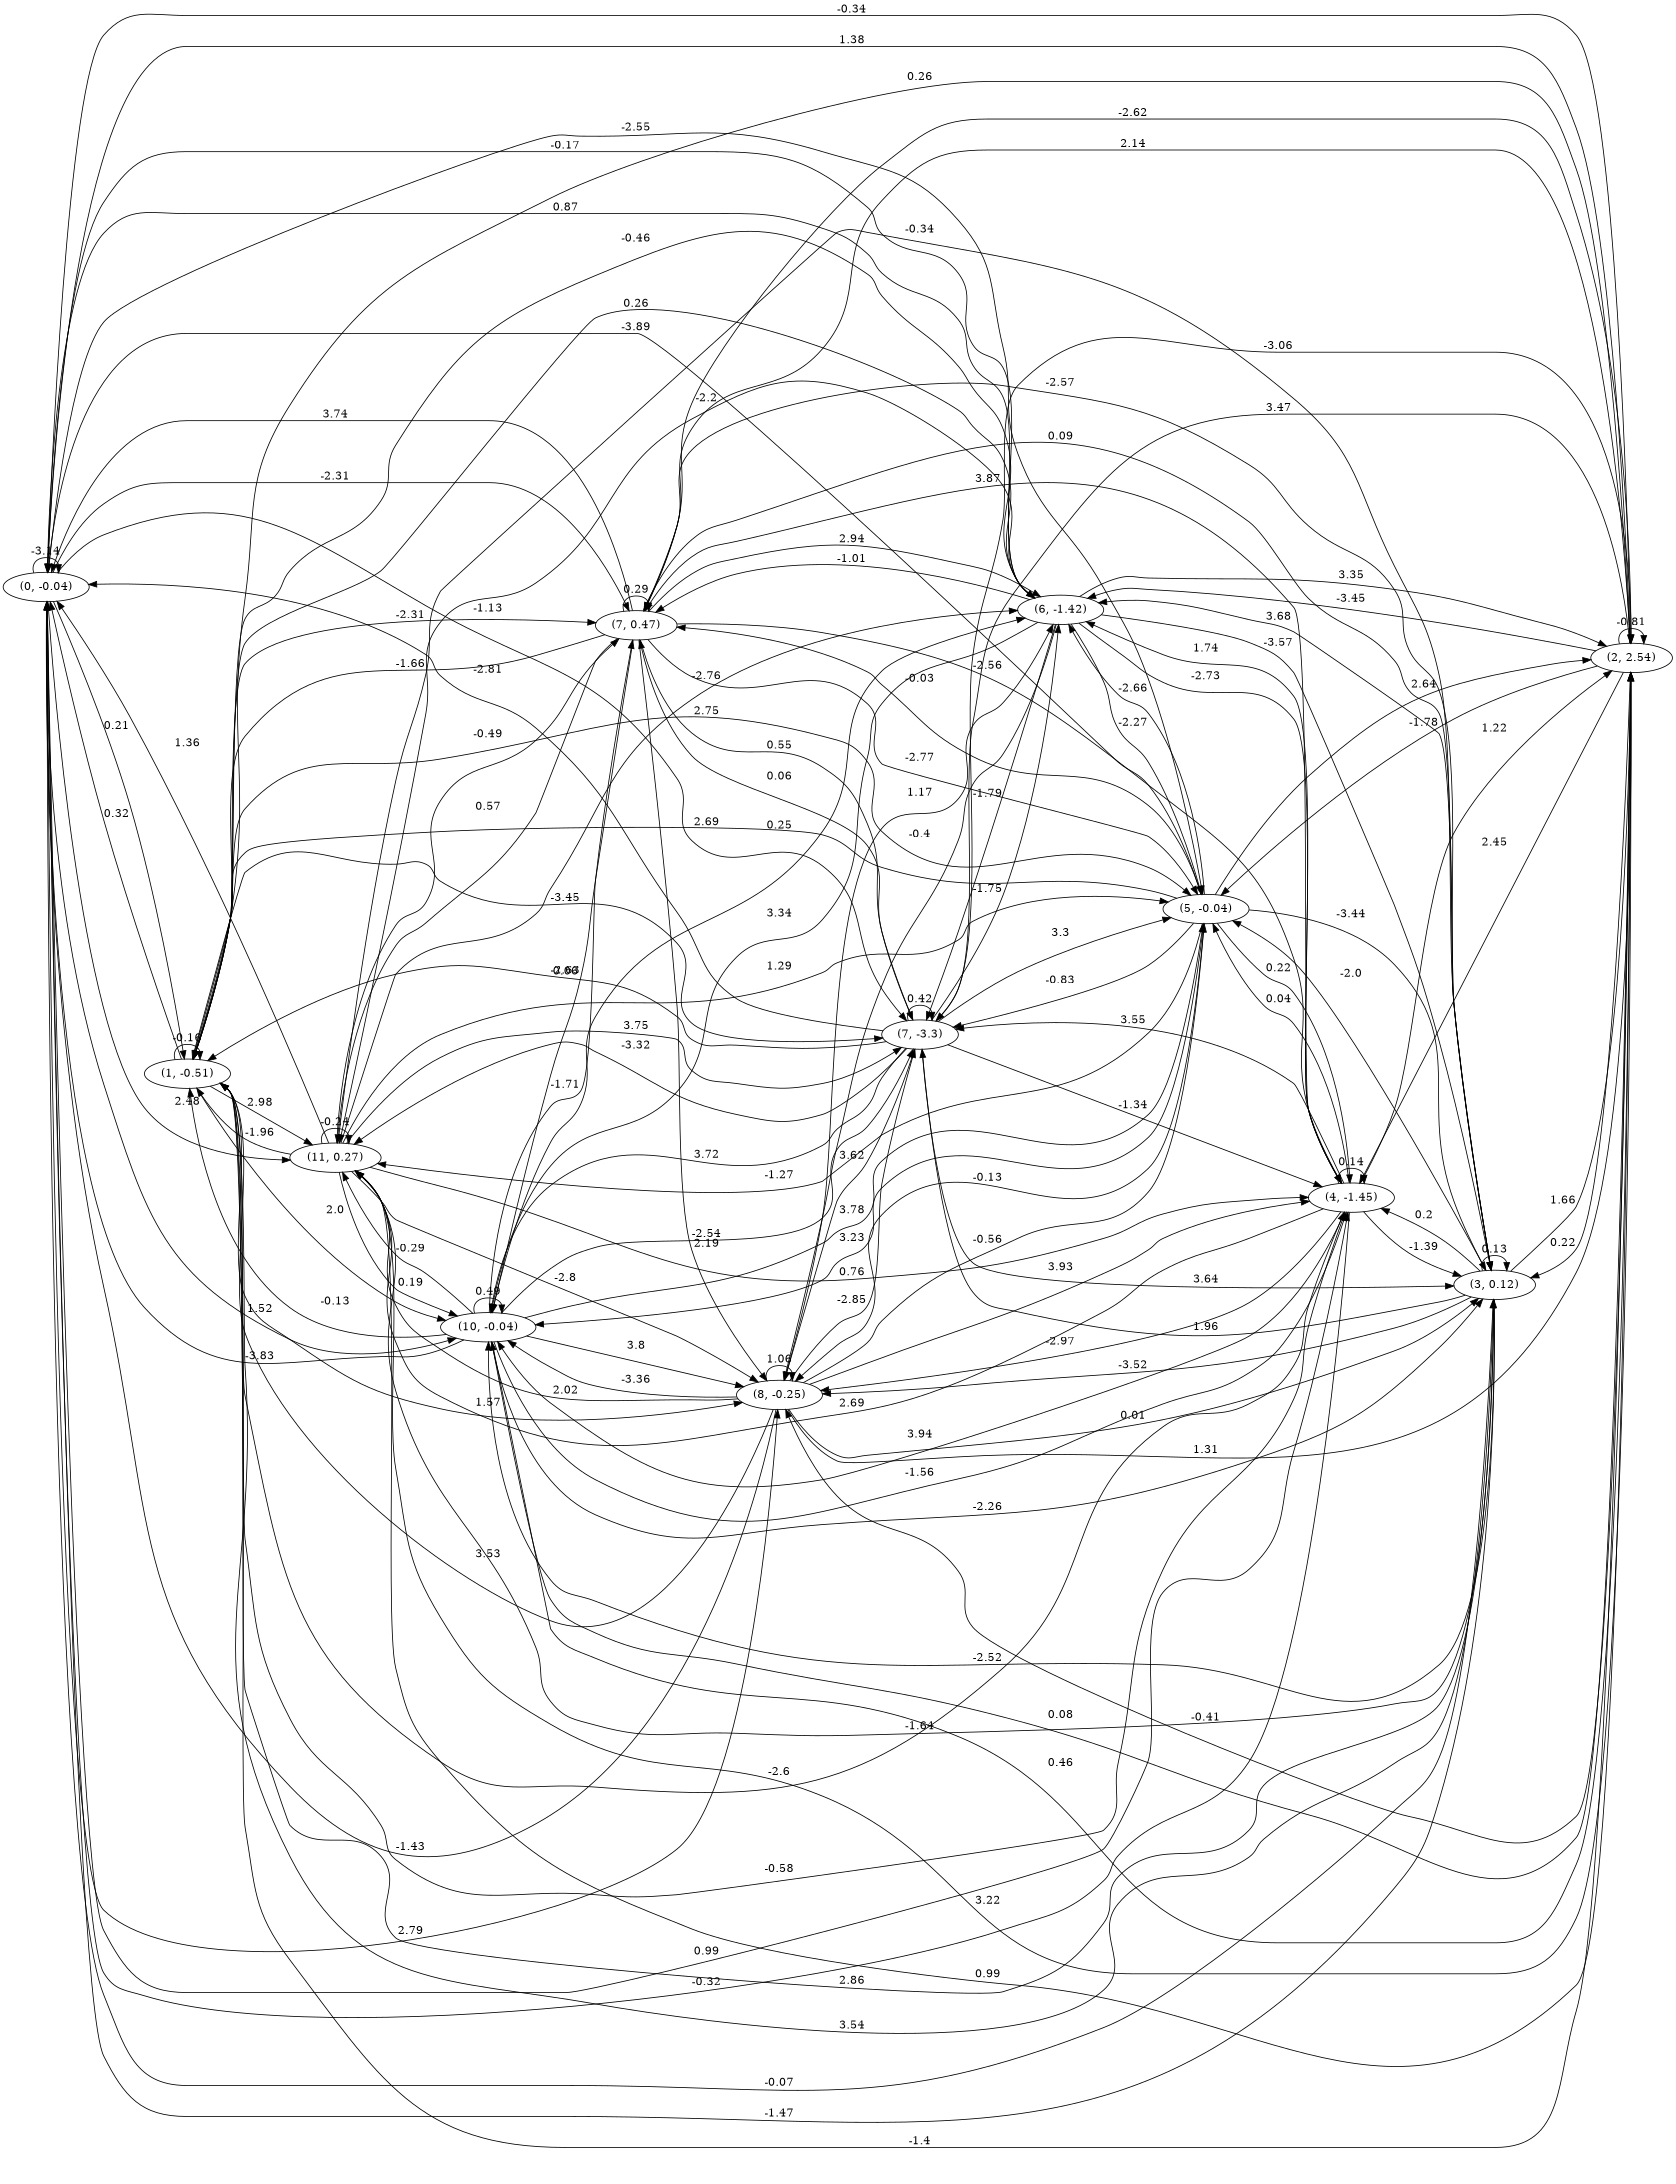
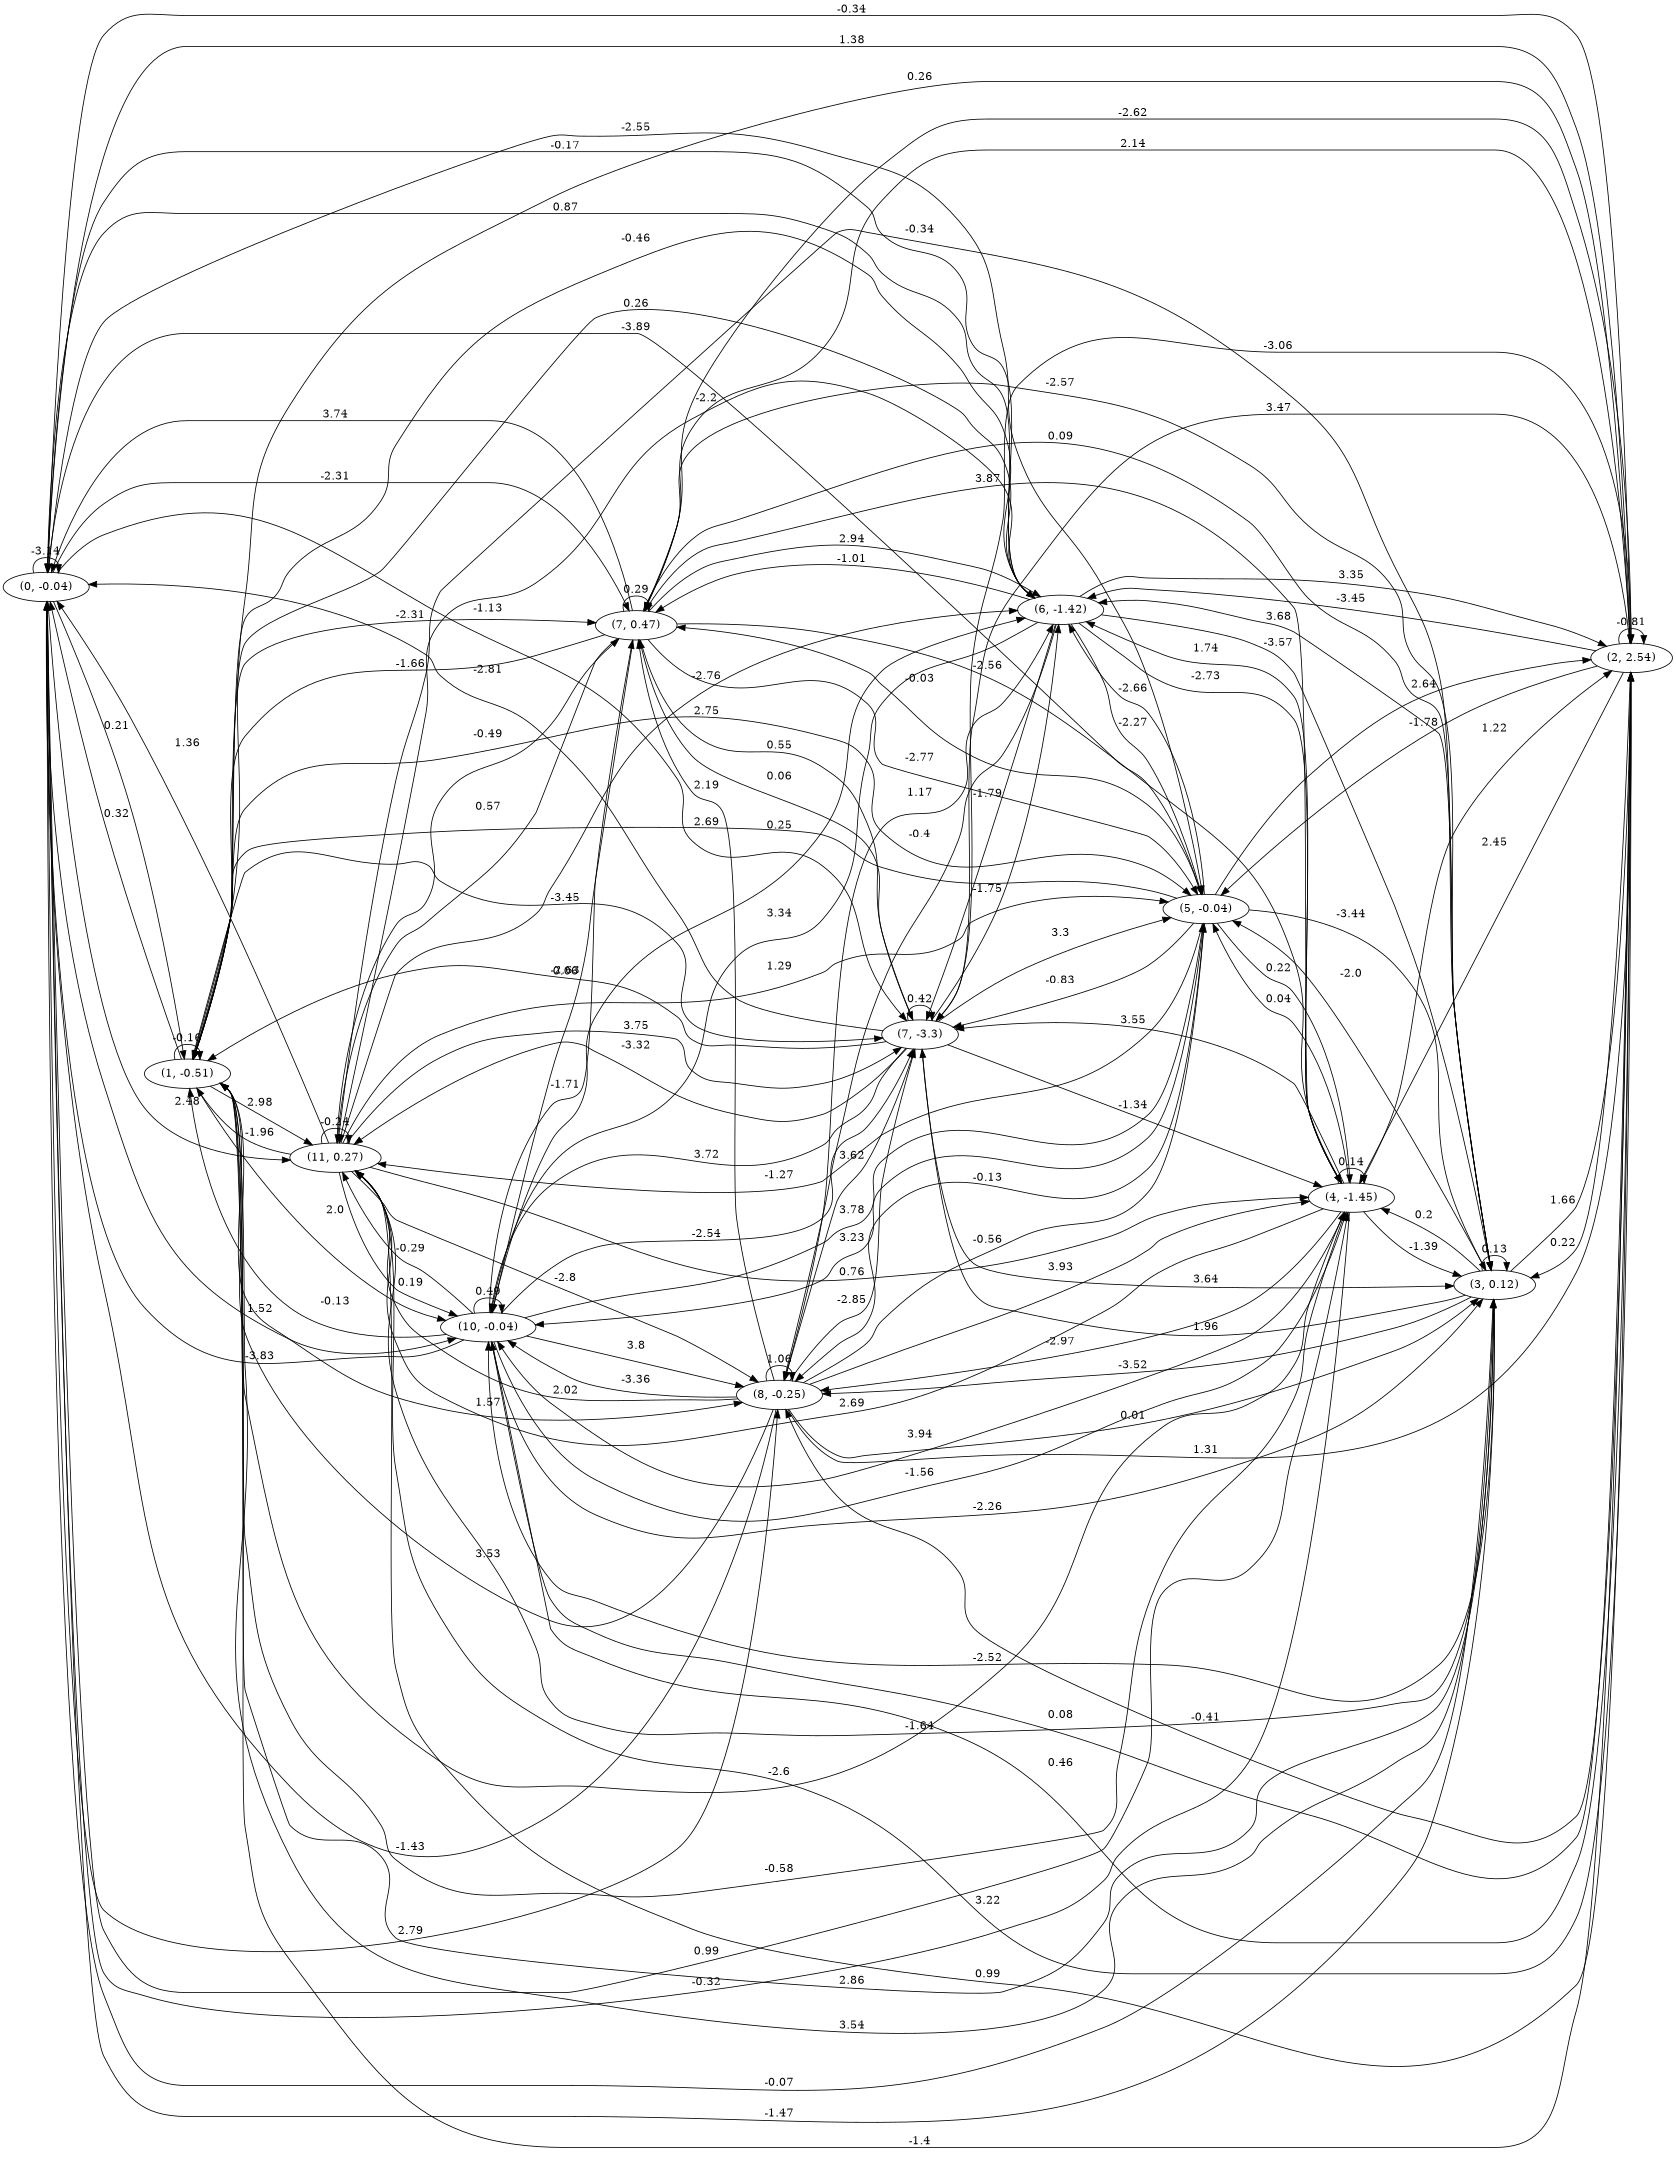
edge "(7, 0.47)" -> "(8, -0.25)": reversed
